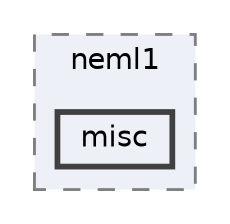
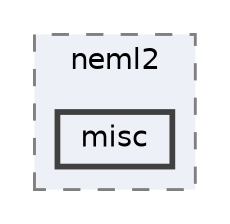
cluster "neml1": label "neml1" -> "neml2"
